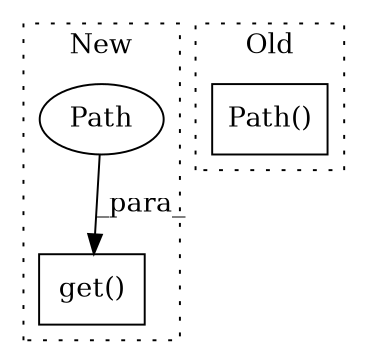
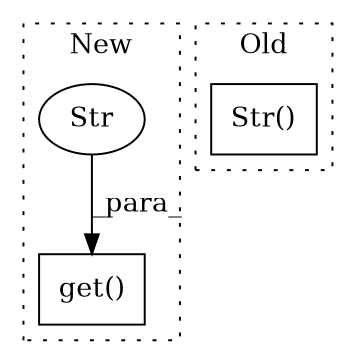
node "Path": label "Path" -> "Str"
node "Path()": label "Path()" -> "Str()"
